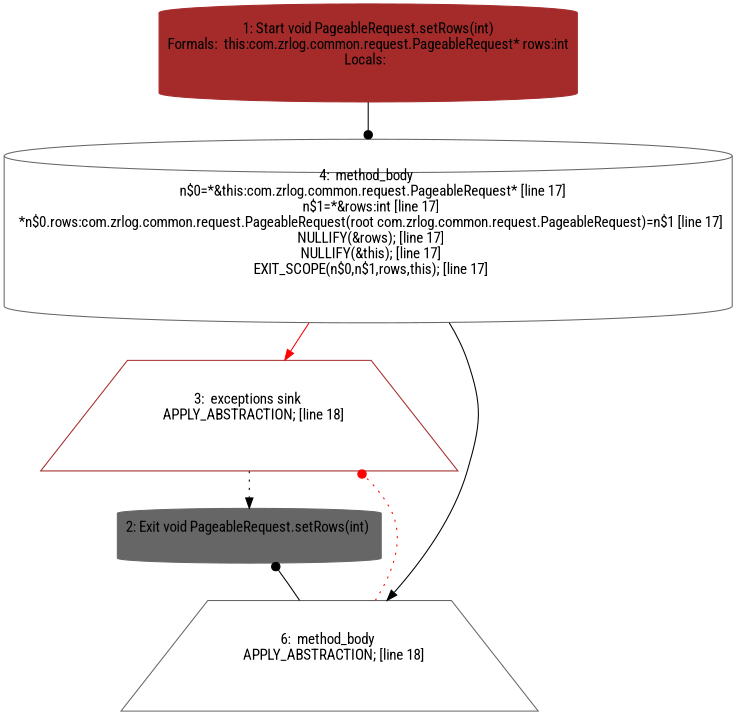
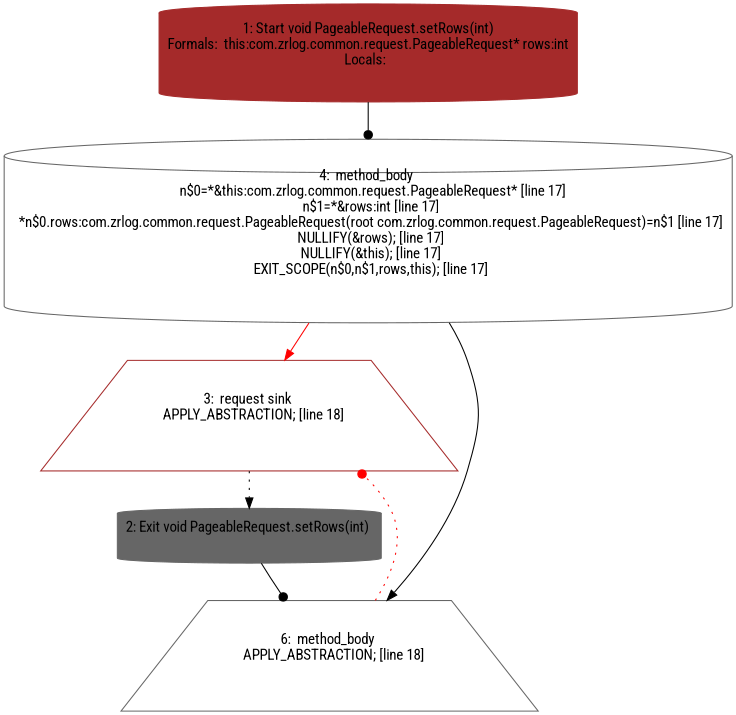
node "3:  exceptions sink APPLY_ABSTRACTION; [line 18]": label "3:  exceptions sink APPLY_ABSTRACTION; [line 18]" -> "3:  request sink APPLY_ABSTRACTION; [line 18]"
edge "6:  method_body APPLY_ABSTRACTION; [line 18]" -> "2: Exit void PageableRequest.setRows(int)": reversed
